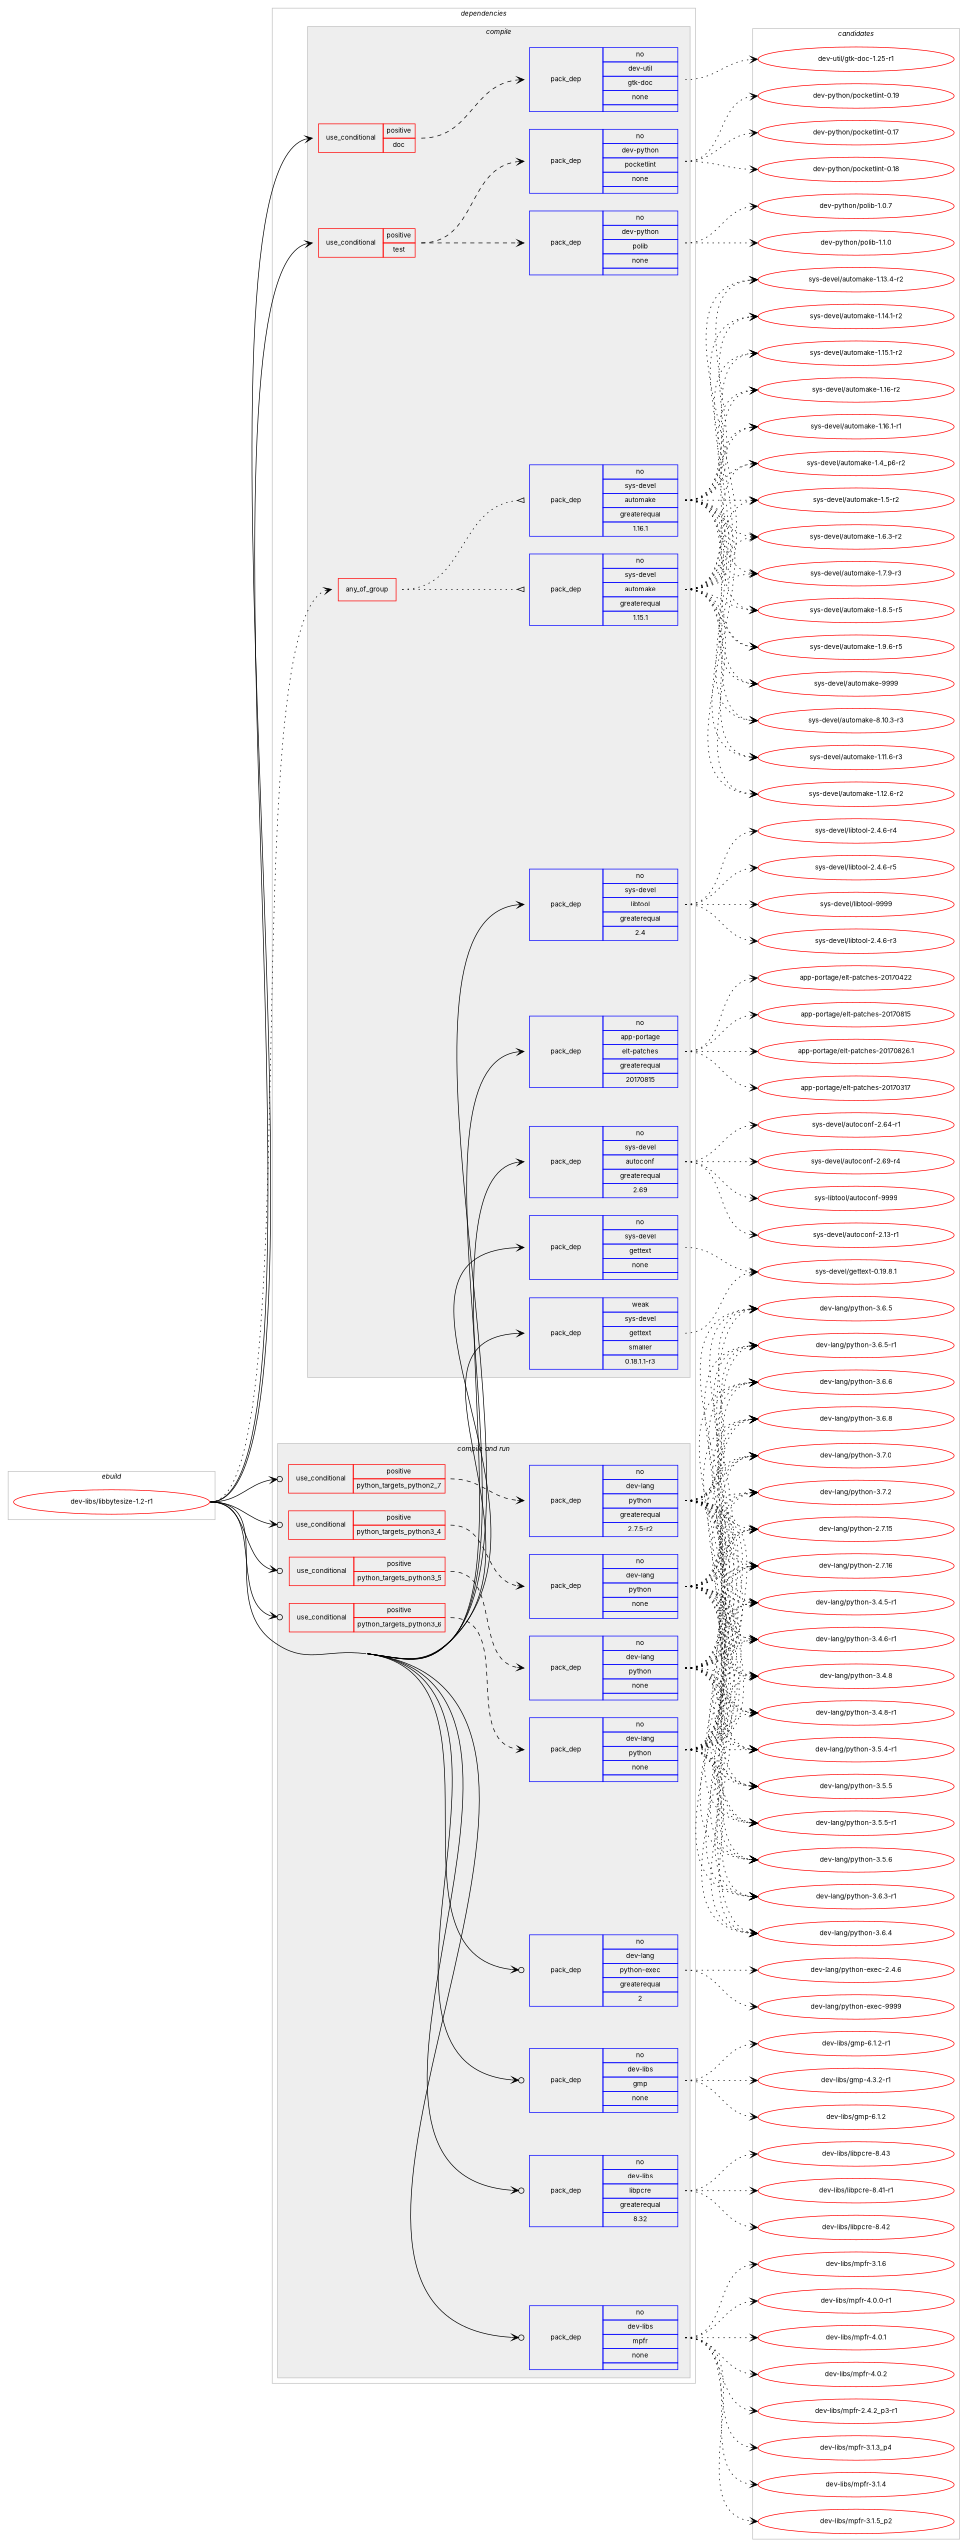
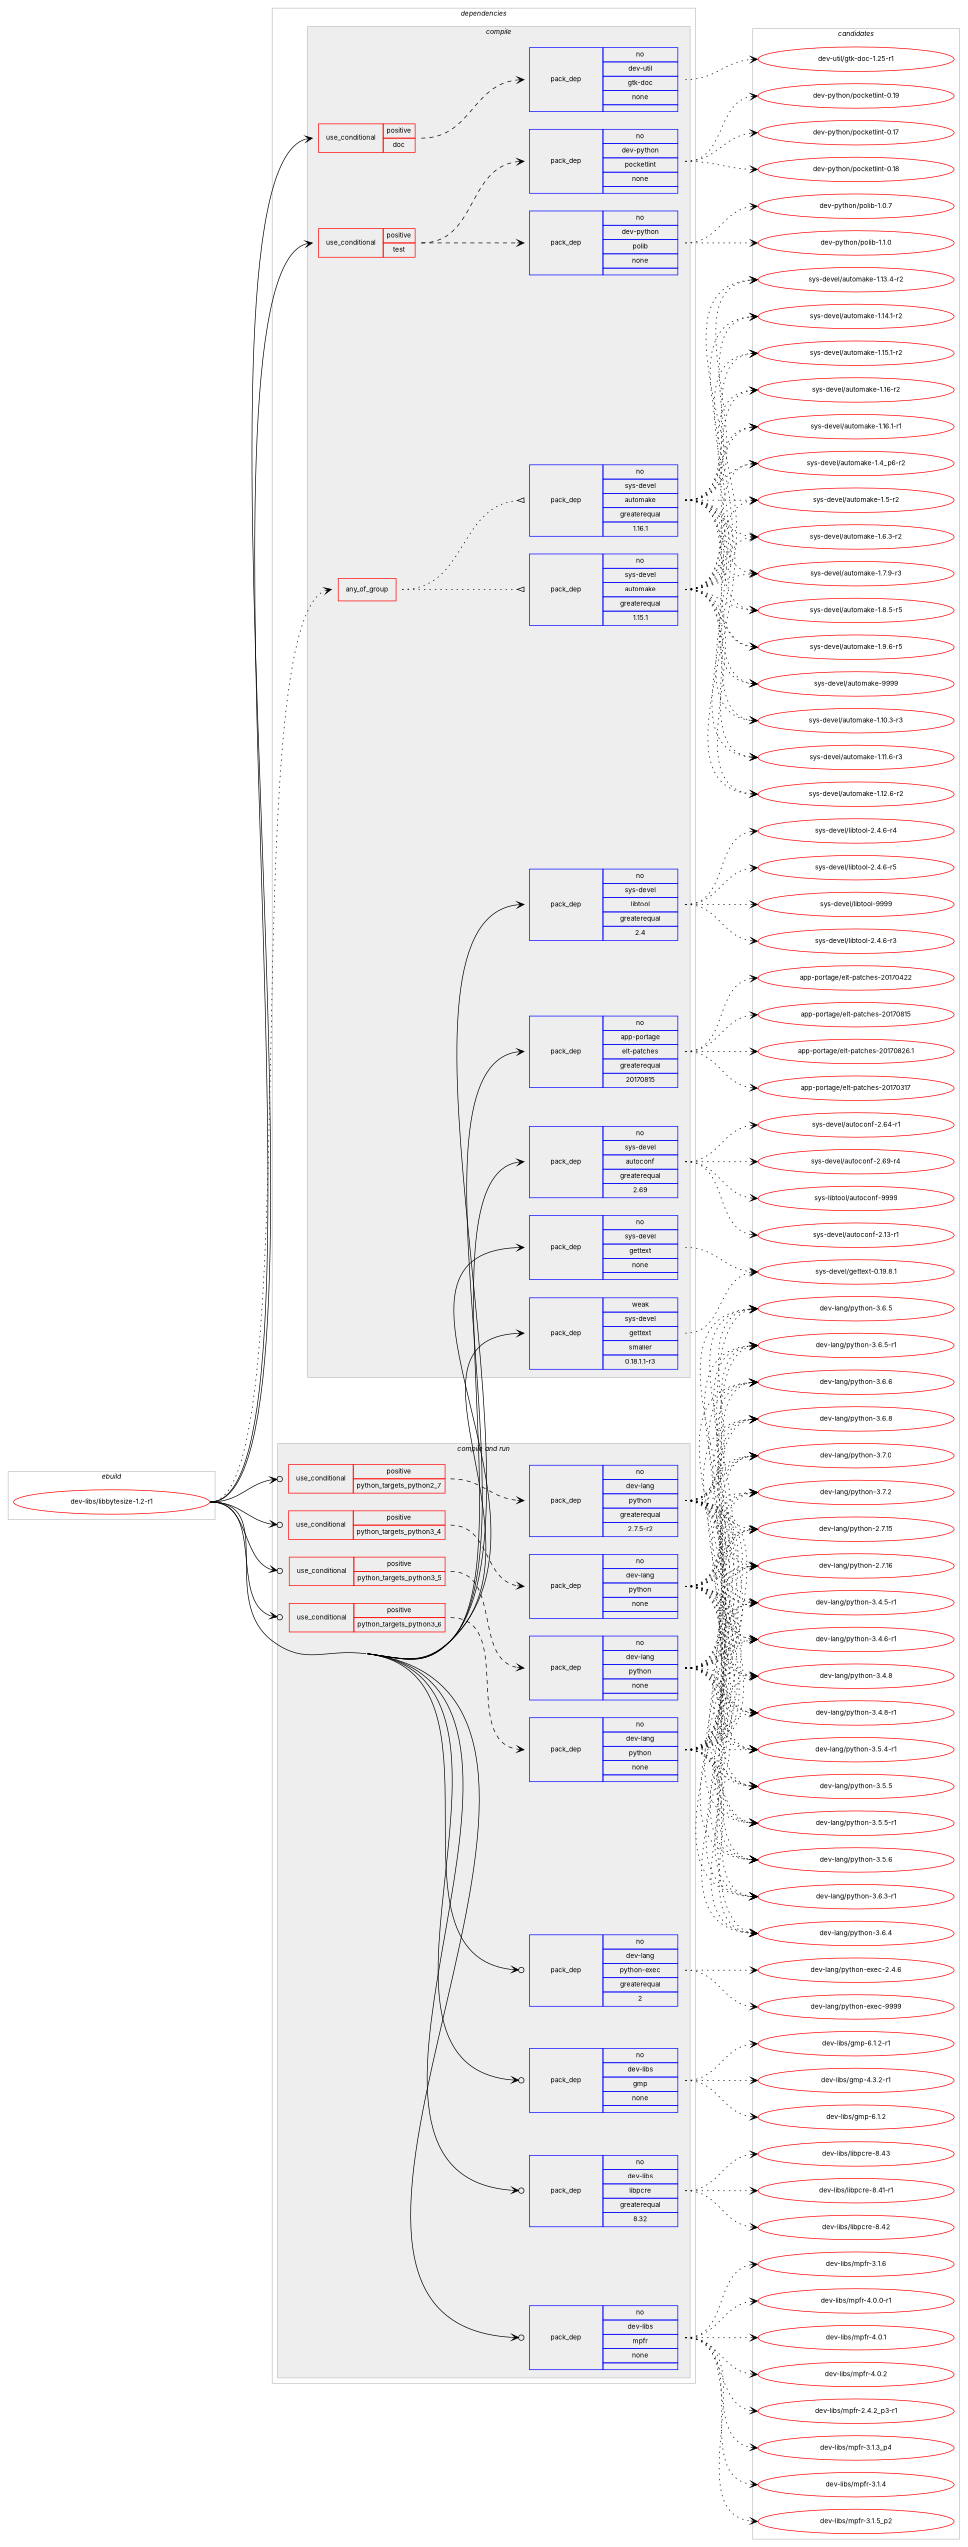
node "sys-devel/automake-8.10.3-r3": label "sys-devel/automake-8.10.3-r3" -> "sys-devel/automake-1.10.3-r3"
